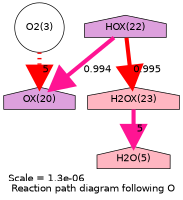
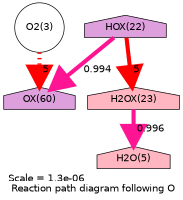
edge "HOX(22)" -> "H2OX(23)": label " 0.995" -> " 5"
node "OX(20)": label "OX(20)" -> "OX(60)"
edge "H2OX(23)" -> "H2O(5)": label " 5" -> " 0.996"
